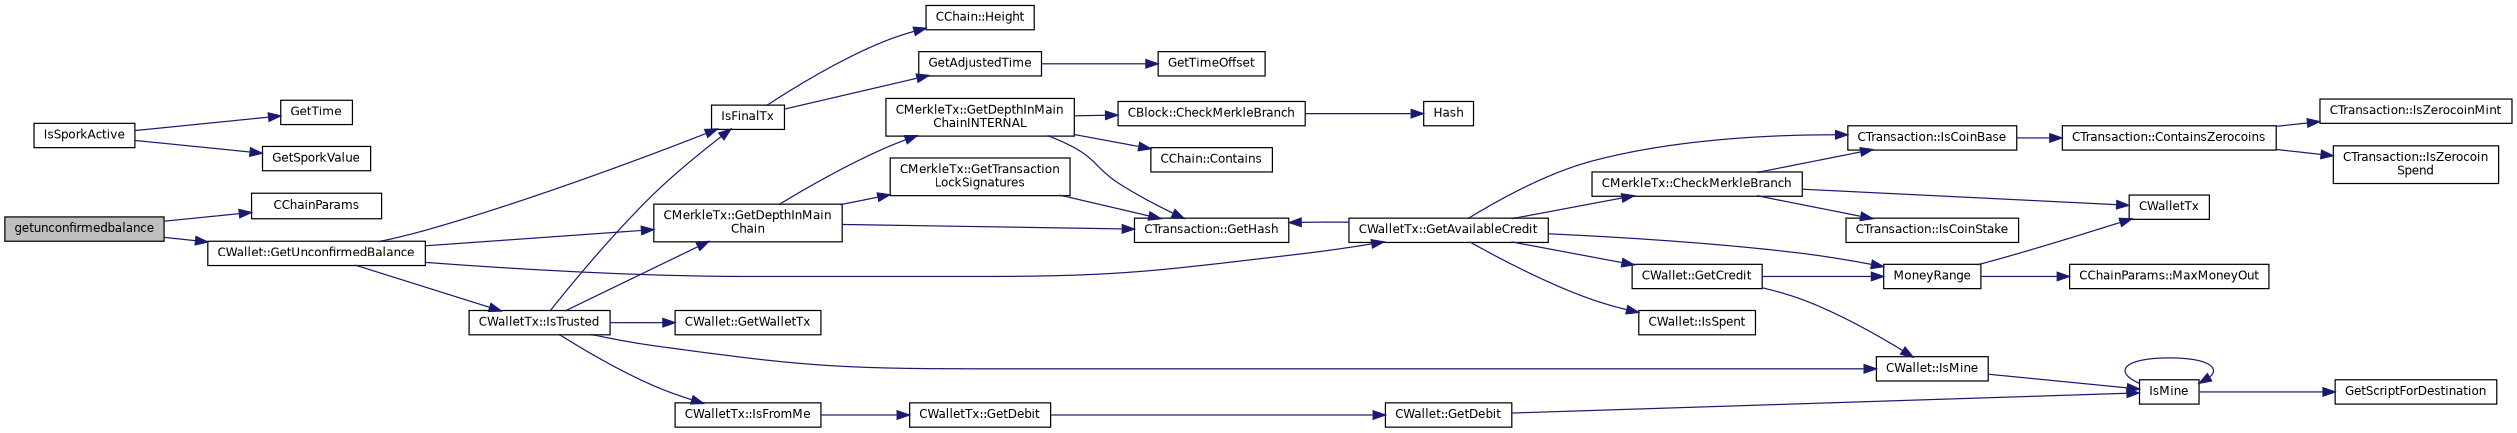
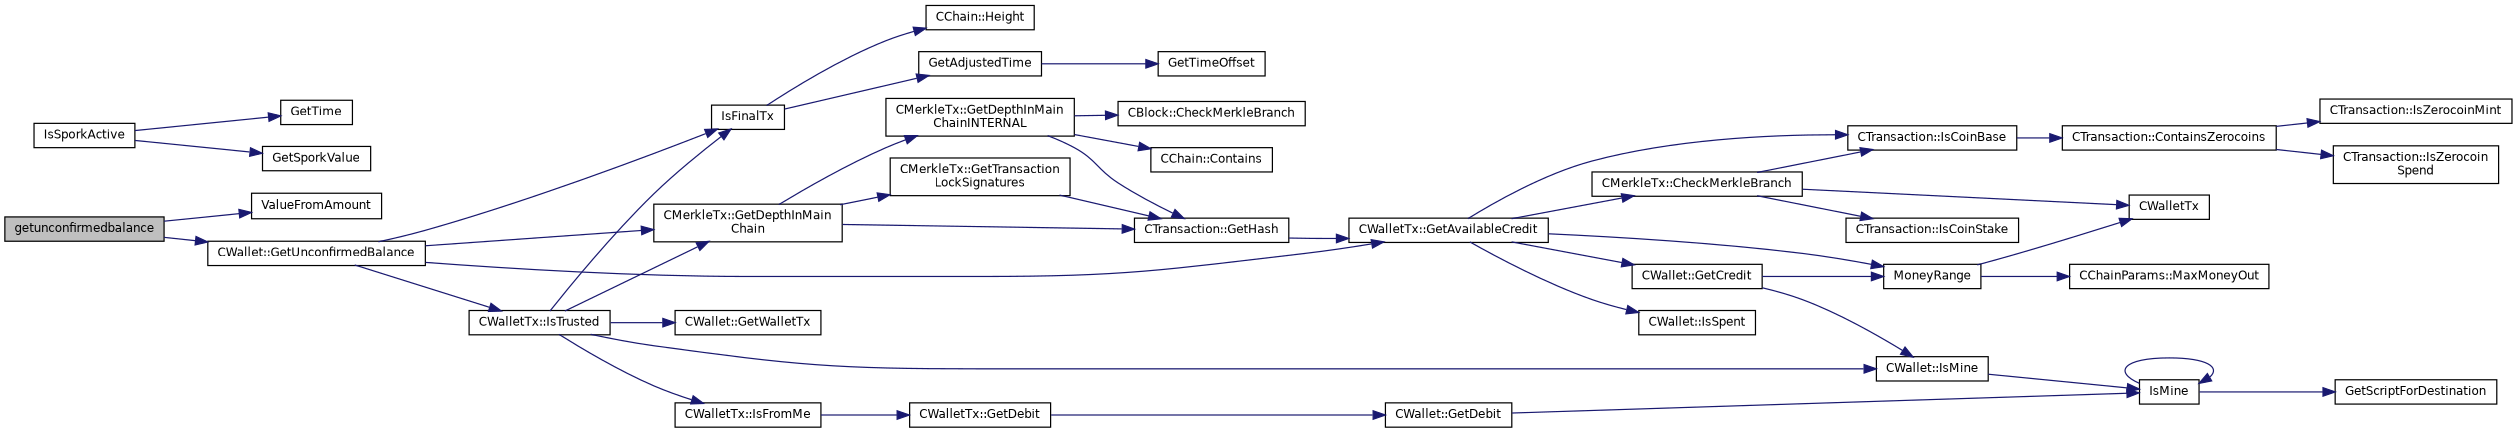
node "Hash": removed
node "CChainParams": label "CChainParams" -> "ValueFromAmount"
edge "CWalletTx::GetAvailableCredit" -> "CTransaction::GetHash": reversed
